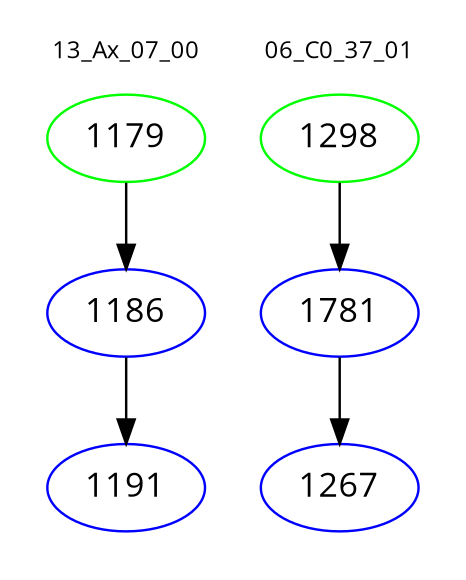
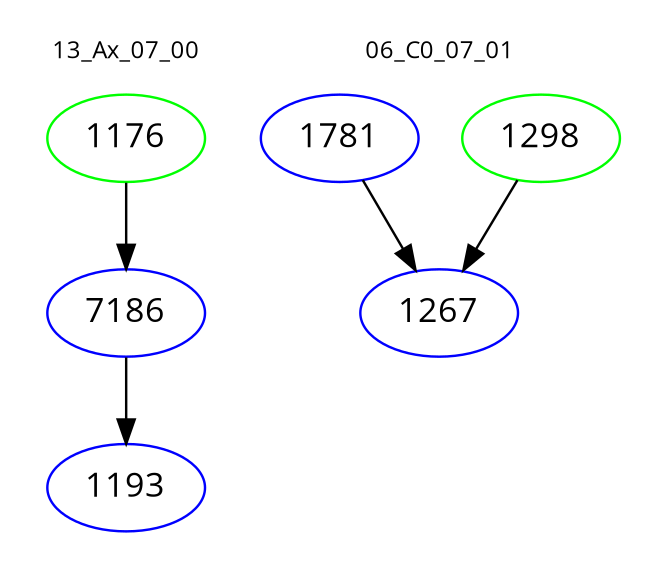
cluster "06_C0_37_01": label "06_C0_37_01" -> "06_C0_07_01"
node "1179": label "1179" -> "1176"
edge "1298" -> "1781": now "1298" -> "1267"
node "1186": label "1186" -> "7186"
node "1191": label "1191" -> "1193"
